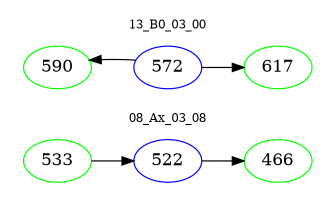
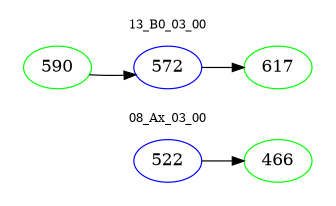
edge "572" -> "590": reversed
cluster "08_Ax_03_08": label "08_Ax_03_08" -> "08_Ax_03_00"
node "533": removed
